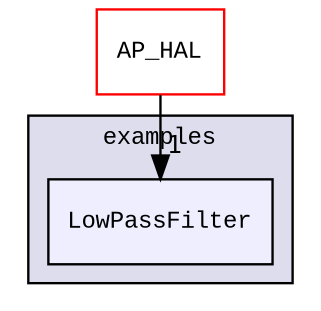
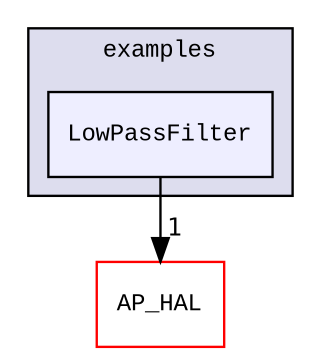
edge "AP_HAL" -> "LowPassFilter": reversed
